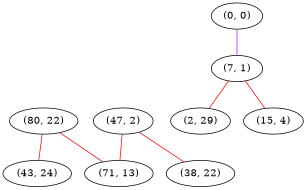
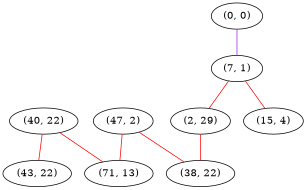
node "(80, 22)": label "(80, 22)" -> "(40, 22)"
edge "(2, 29)" -- "(38, 22)": added
node "(43, 24)": label "(43, 24)" -> "(43, 22)"
